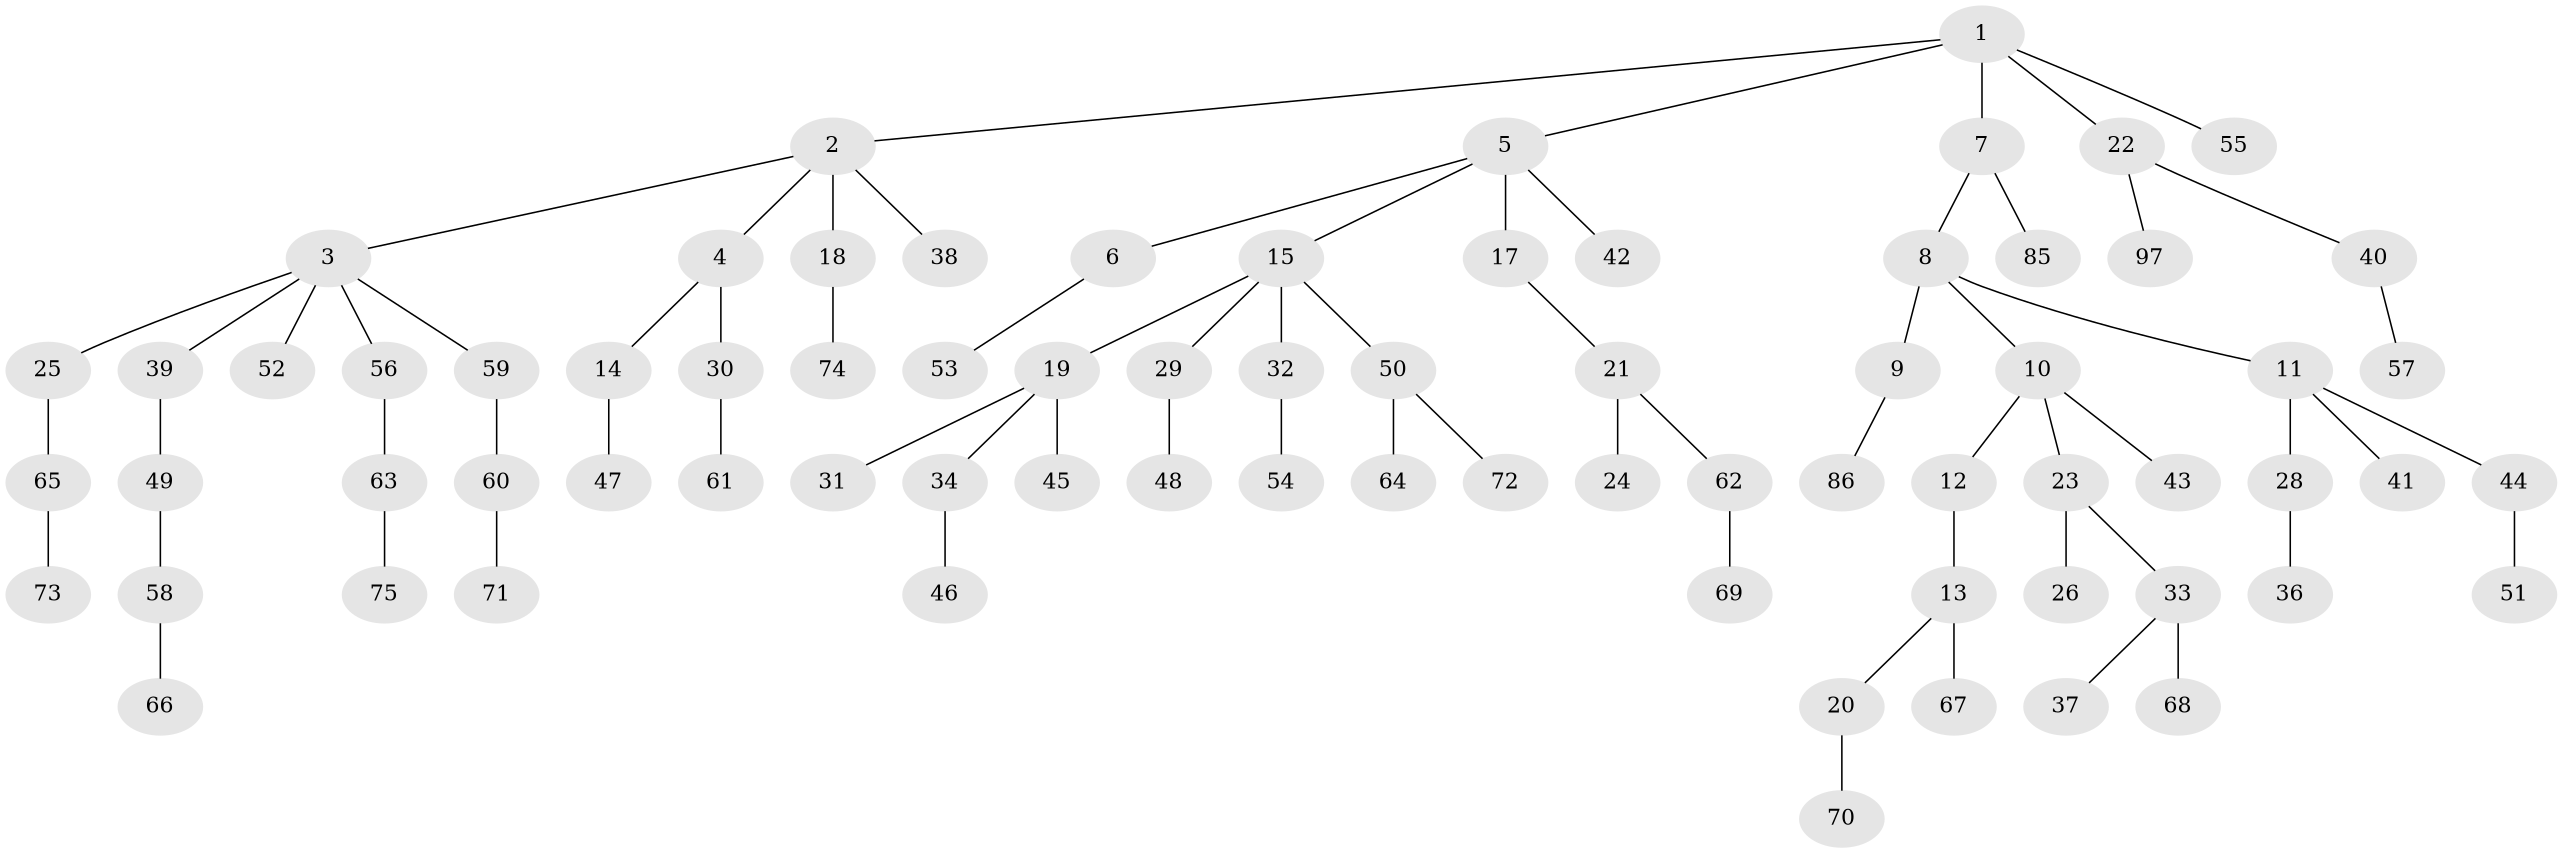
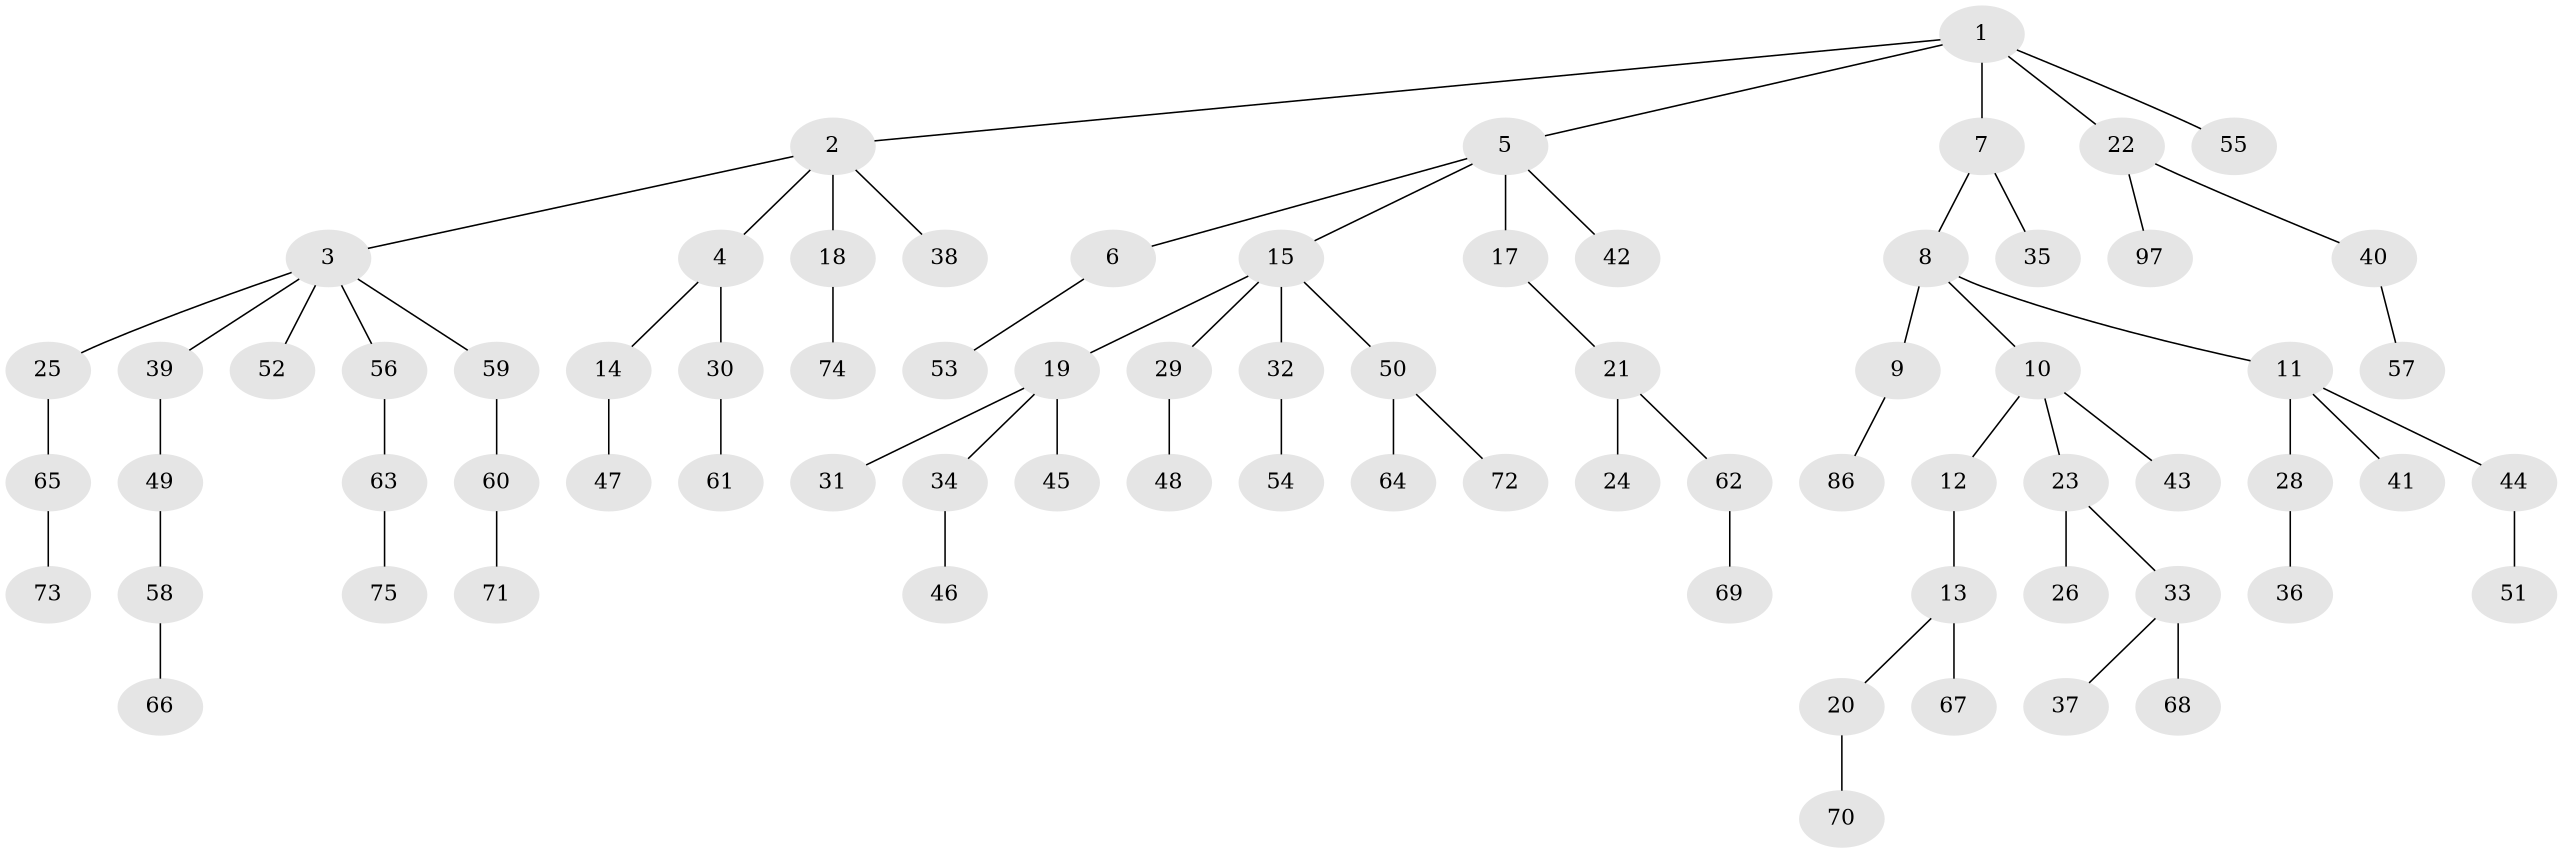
node "85": label "85" -> "35"
